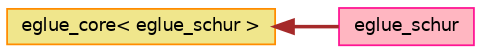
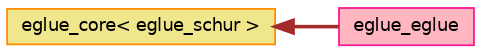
node "eglue_schur": label "eglue_schur" -> "eglue_eglue"
